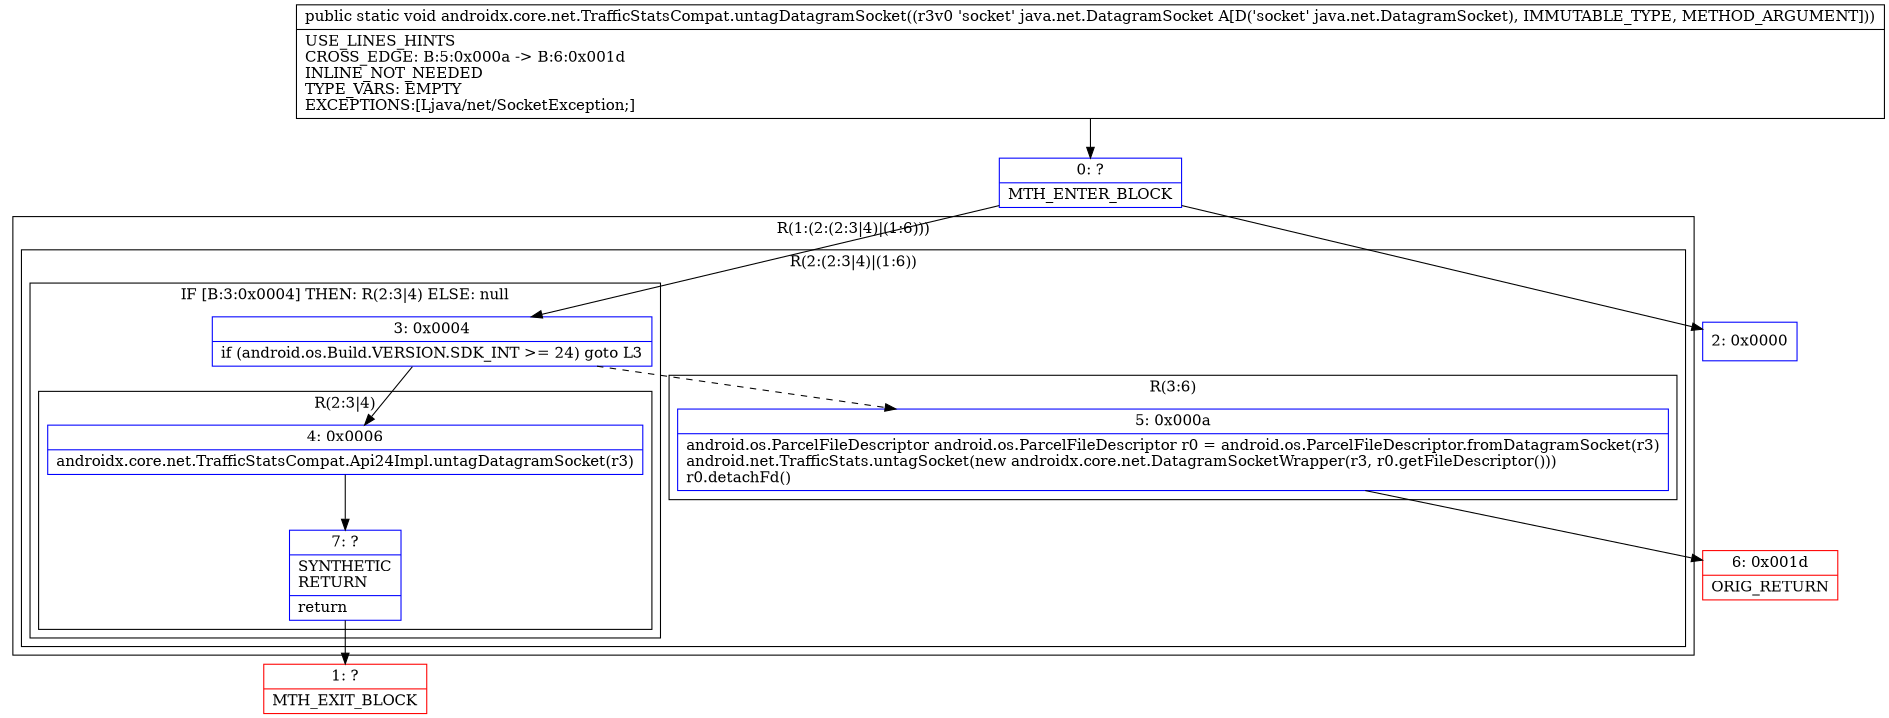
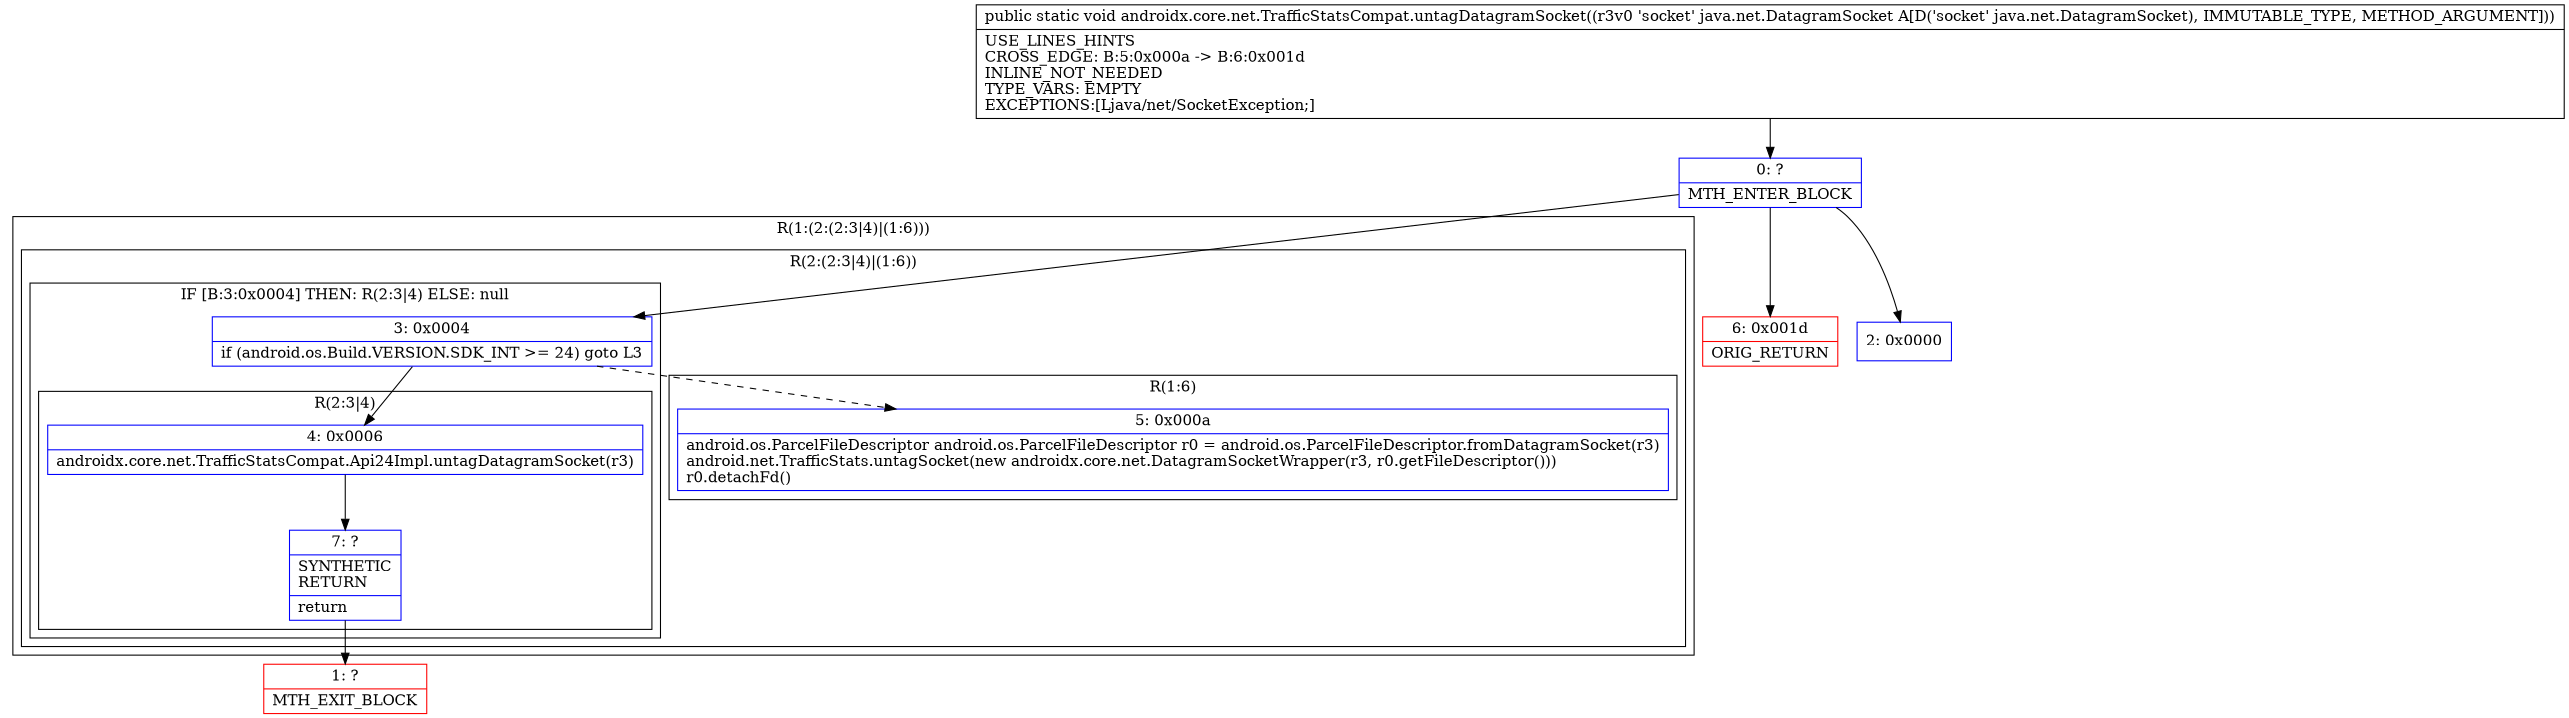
cluster "R(3:6)": label "R(3:6)" -> "R(1:6)"
edge "5: 0x000a" -> "6: 0x001d": now "0: ?" -> "6: 0x001d"
